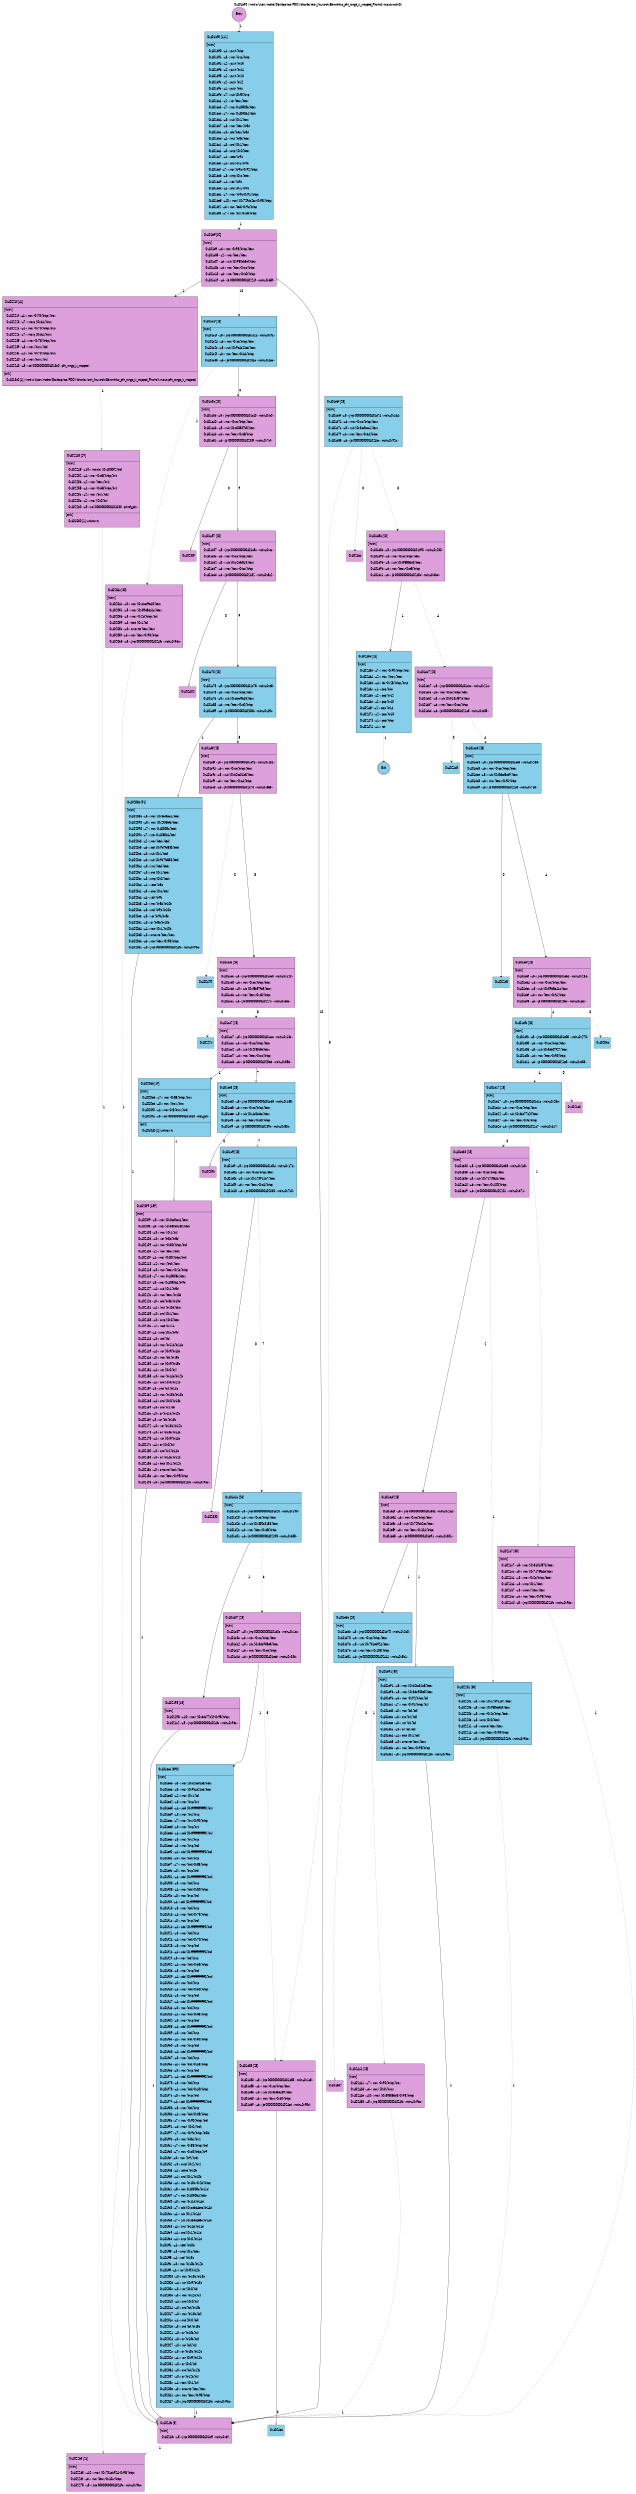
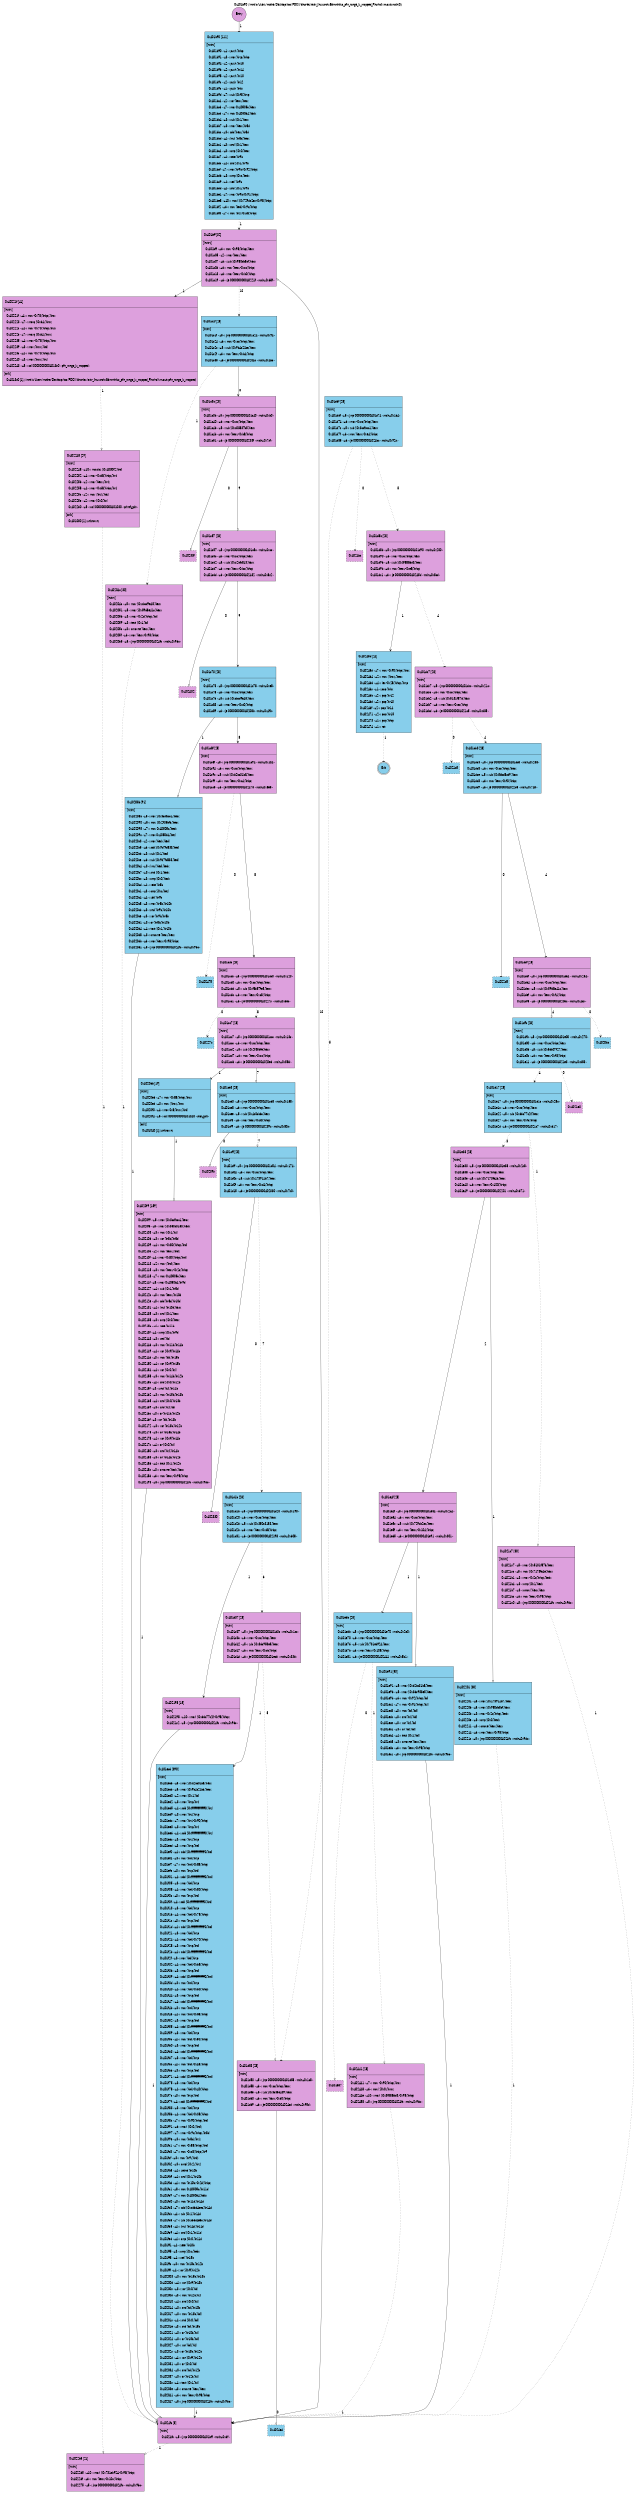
edge "0x401e33 [28]" -> "0x402201 [30]": style dotted -> solid
